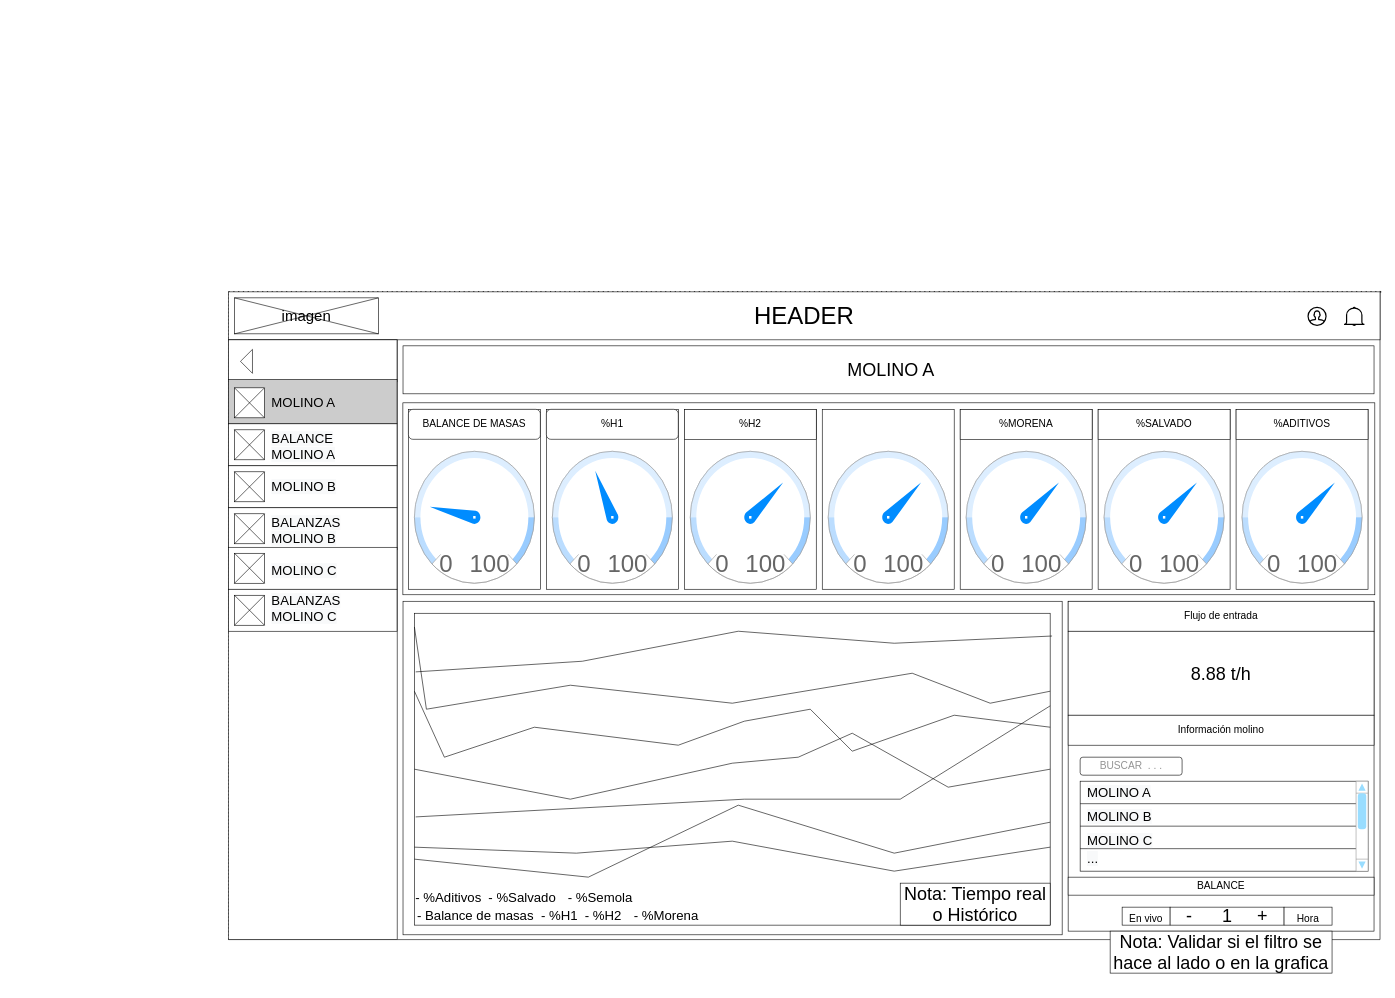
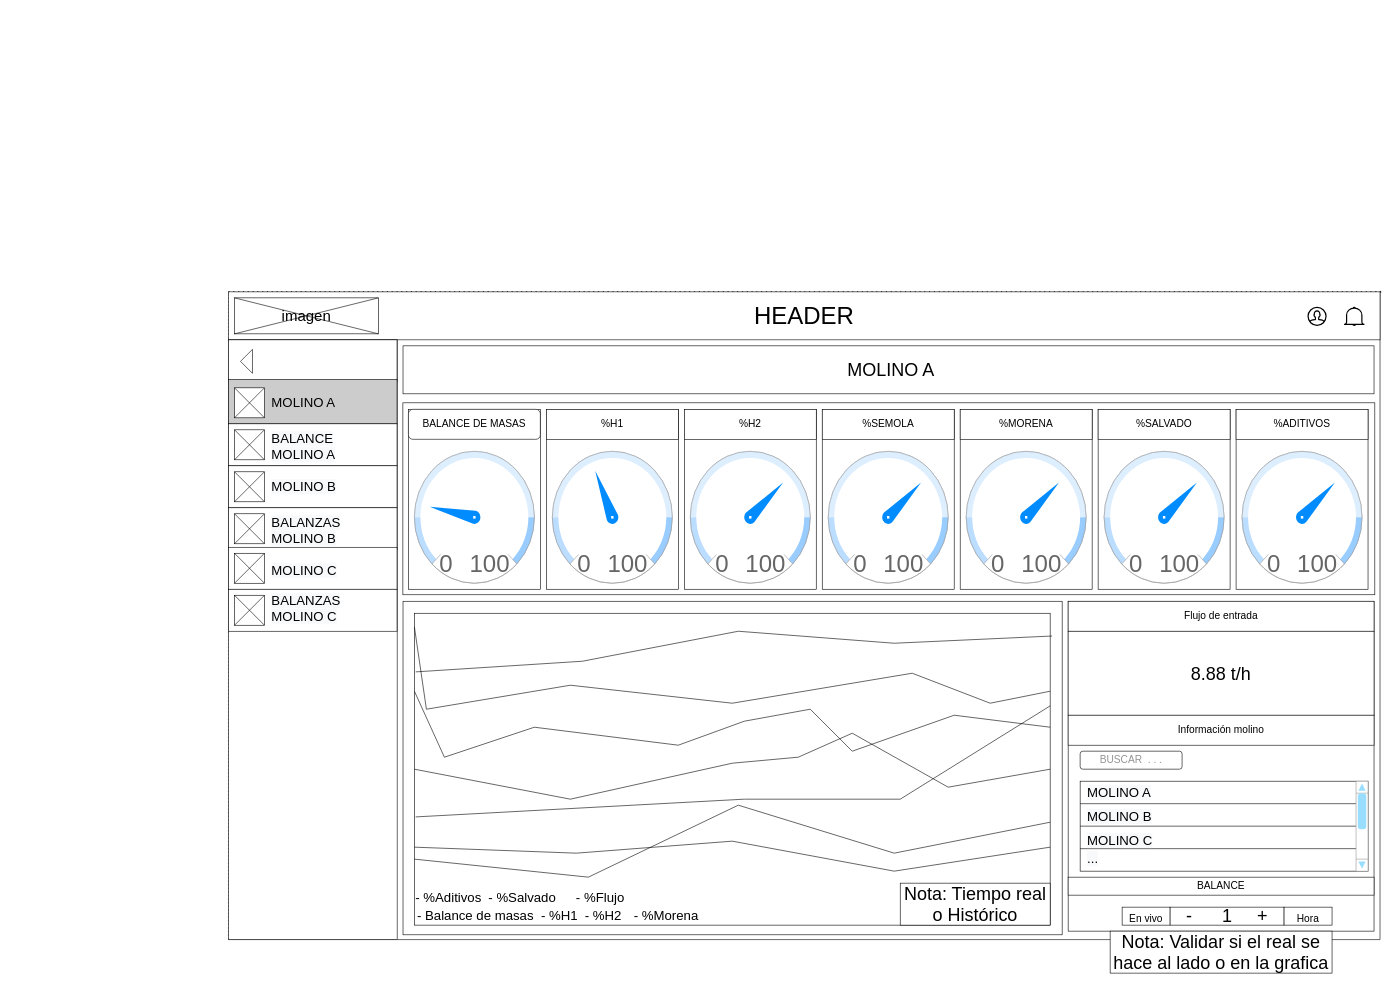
node "%H1": shape rounded rectangle -> rectangle
node "%SEMOLA": added
node "BUSCAR . . .": moved (1131, 767) -> (1131, 761)
node "- %Semola": label "- %Semola" -> "- %Flujo"
node "Nota: Validar si el filtro se hace al lado o en la grafica": label "Nota: Validar si el filtro se hace al lado o en la grafica" -> "Nota: Validar si el real se hace al lado o en la grafica"
